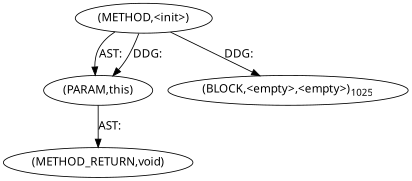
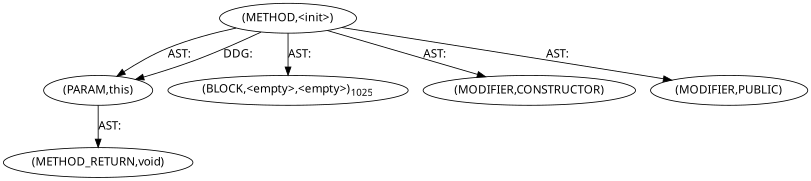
edge "(METHOD,<init>)" -> "(BLOCK,<empty>,<empty>)": label "DDG: " -> "AST: "
node "(MODIFIER,CONSTRUCTOR)": added
node "(MODIFIER,PUBLIC)": added
